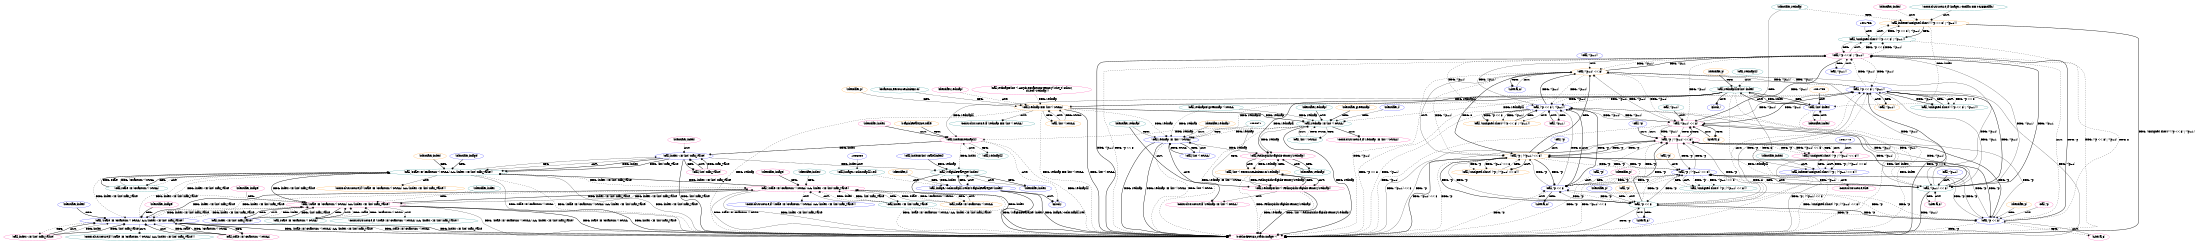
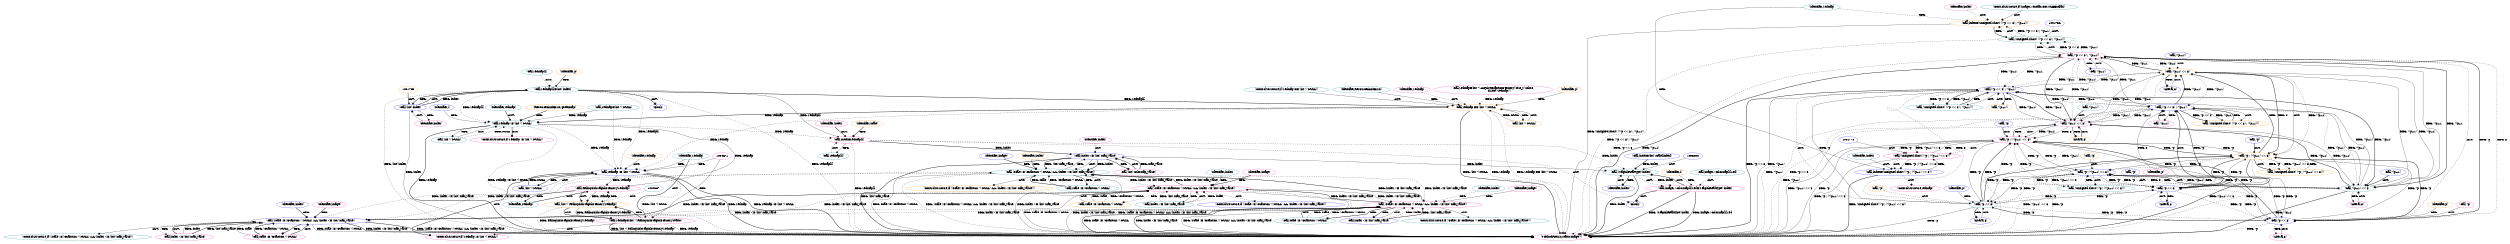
node "(Quantum,ResourceLimitError)": label "(Quantum,ResourceLimitError)" -> "(Identifier,ResourceLimitError)"
edge "(Call,redmap[i]=(int) index)" -> "(Call,RelinquishMagickMemory(redmap))": removed, label "DDG: redmap[i]"
edge "(Call,index=(unsigned short) ((*p << 8) | *(p+1)))" -> "(Call,(int) index)": removed, label "DDG: index"
node "(Call,redmap=(greenmap *) NULL)": label "(Call,redmap=(greenmap *) NULL)" -> "(Call,redmap=(int *) NULL)"
node "(Identifier,greenmap)": label "(Identifier,greenmap)" -> "(ResourceLimitError,greenmap)"
edge "(Call,redmap == (int *) NULL)" -> "(ControlStructure,if (redmap == (int *) NULL))": reversed
node "(MagickRealType,scale)": label "(MagickRealType,scale)" -> "(Identifier,scale)"
node "1004671": color teal -> deeppink
edge "1003000" -> "(Call,image->colormap[i].red)": now "1003000" -> "(Call,(MagickRealType) index)"
edge "(Call,index=(int) scale[index])" -> "(Call,(MagickRealType) index)": label "DDG: redmap" -> "DDG: index"
node "(Call,(int) max_value)": label "(Call,(int) max_value)" -> "(Call,(int) colormap_value)"
node "(Call,(int *) ResourceLimitError(redmap))": label "(Call,(int *) ResourceLimitError(redmap))" -> "(Call,(int *) RelinquishMagickMemory(redmap))"
edge "(Call,image->colormap[i].red=(MagickRealType) index)" -> "(Call,(MagickRealType) index)": label "CFG: " -> "AST: "
node "1004667": added
node "(Call,image->colormap[i].red=(MagickRealType) index)": color blue -> deeppink
node "(Call,redmap=(int *) RelinquishMagickMemory(redmap))": label "(Call,redmap=(int *) RelinquishMagickMemory(redmap))" -> "(Call,redmap=(int *) RelinquishMagickMemory(static))"
node "(ControlStructure,else)": label "(ControlStructure,else)" -> "(ControlStructure,redmap)"
edge "(Call,(int) index)" -> "(MethodReturn,static Image *)": style dashed -> solid
edge "(Call,index=(unsigned short) ((*p << 8) | *(p+1)))" -> "(MethodReturn,static Image *)": style bold -> solid
edge "(Call,index=(unsigned short) (*p | (*(p+1) << 8)))" -> "(MethodReturn,static Image *)": style dashed -> bold
